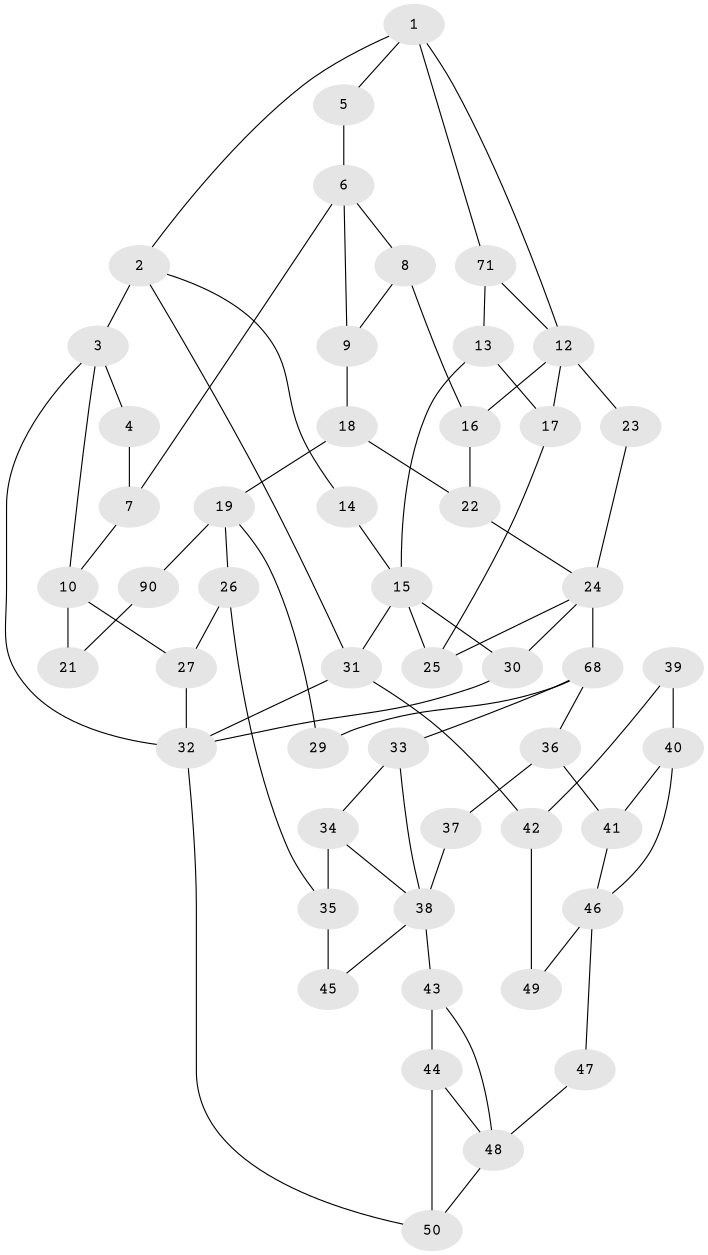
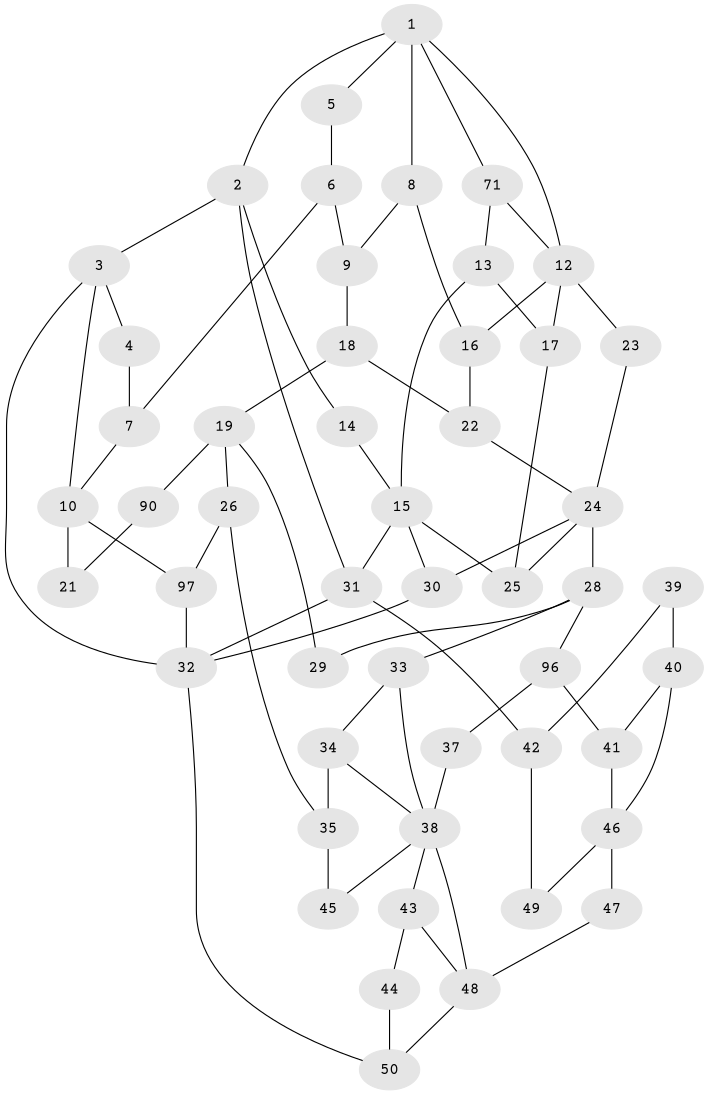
edge "6" -- "8": now "1" -- "8"
node "27": label "27" -> "97"
node "68": label "68" -> "28"
node "36": label "36" -> "96"
edge "44" -- "48": now "38" -- "48"
